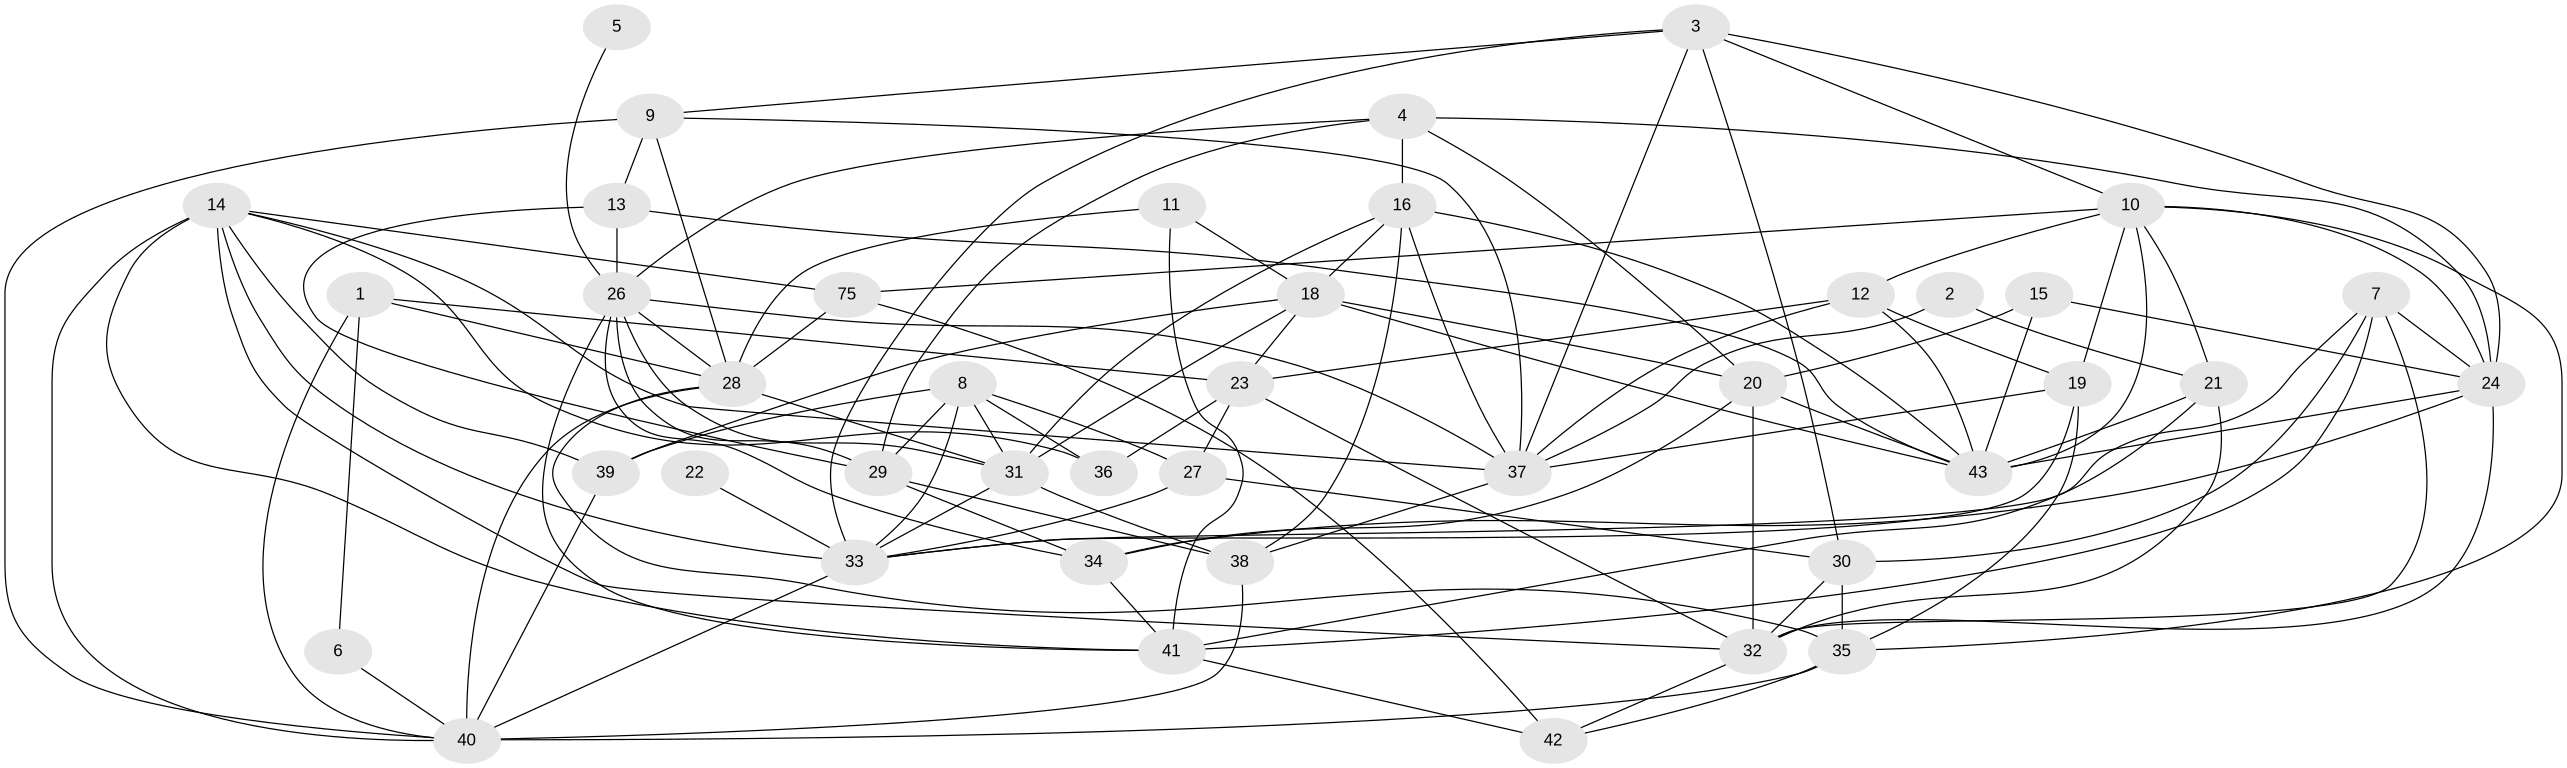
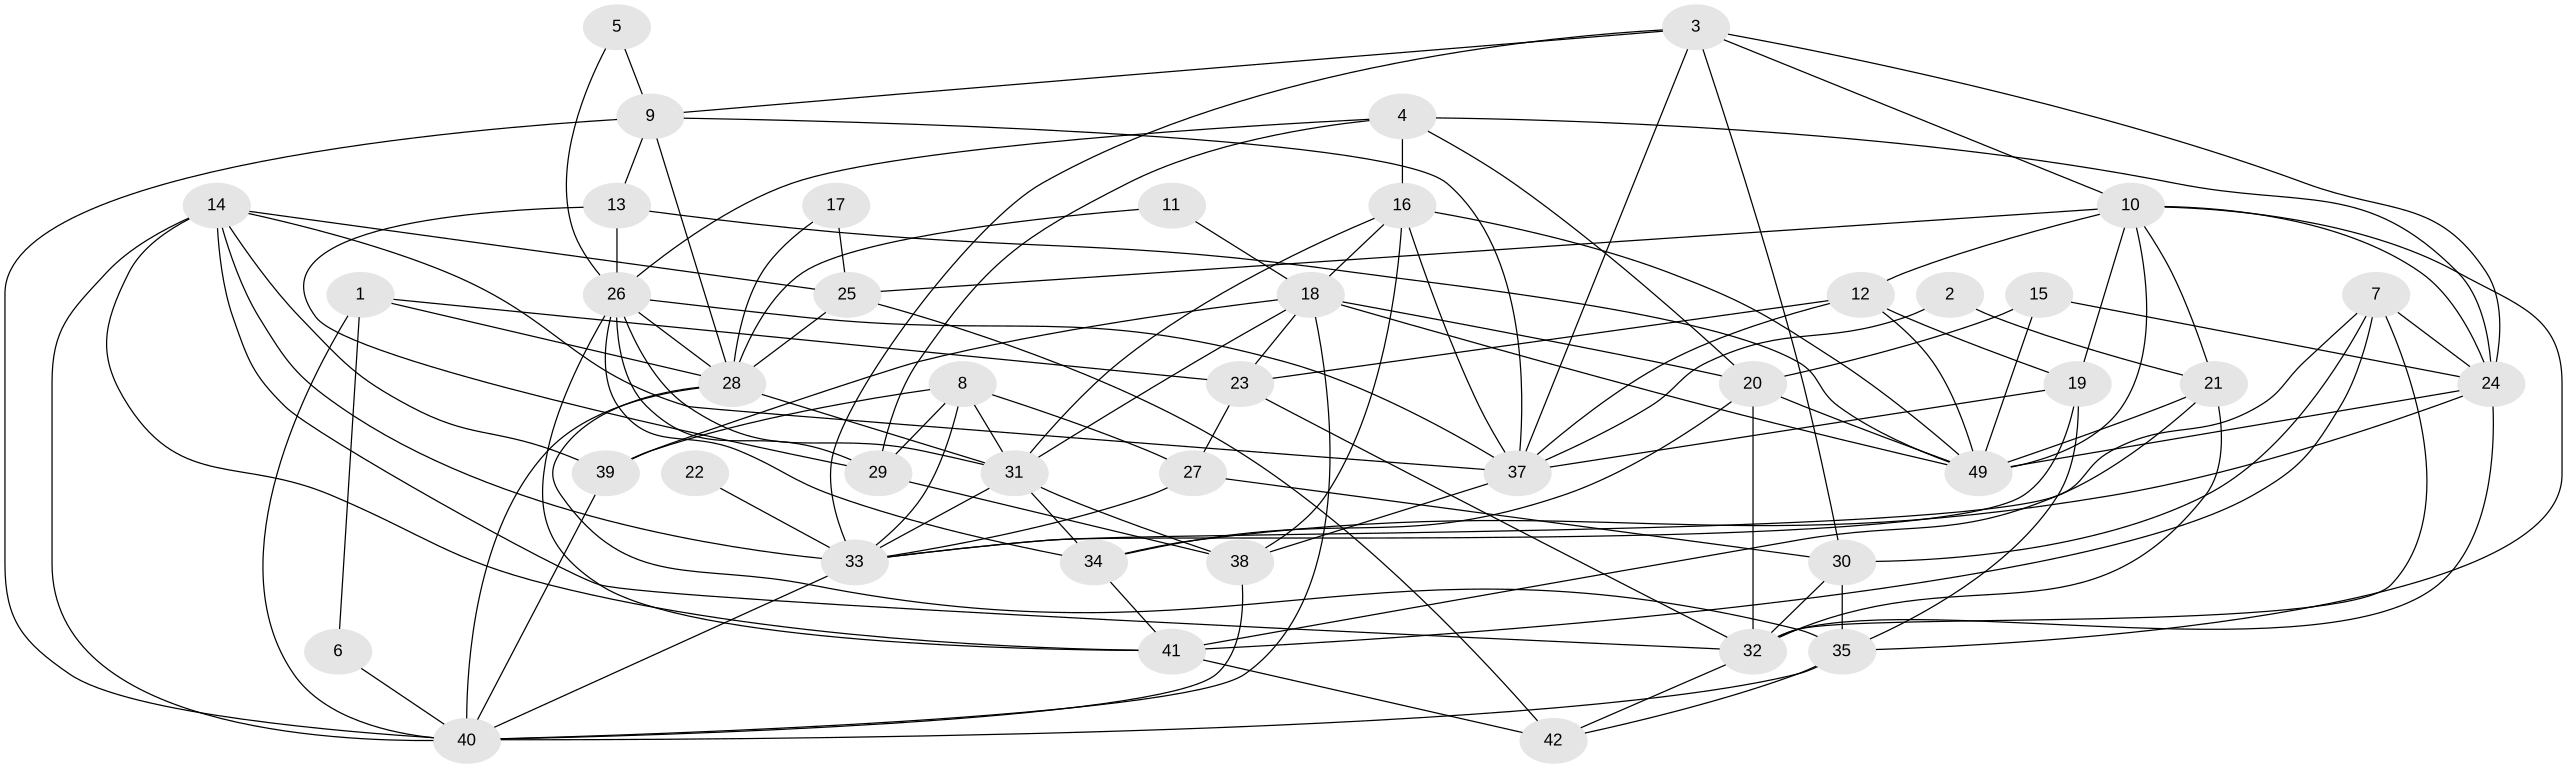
edge "5" -- "9": added
node "17": added
node "75": label "75" -> "25"
edge "11" -- "41": removed
node "36": removed
node "43": label "43" -> "49"
edge "29" -- "34": now "31" -- "34"
edge "18" -- "40": added
